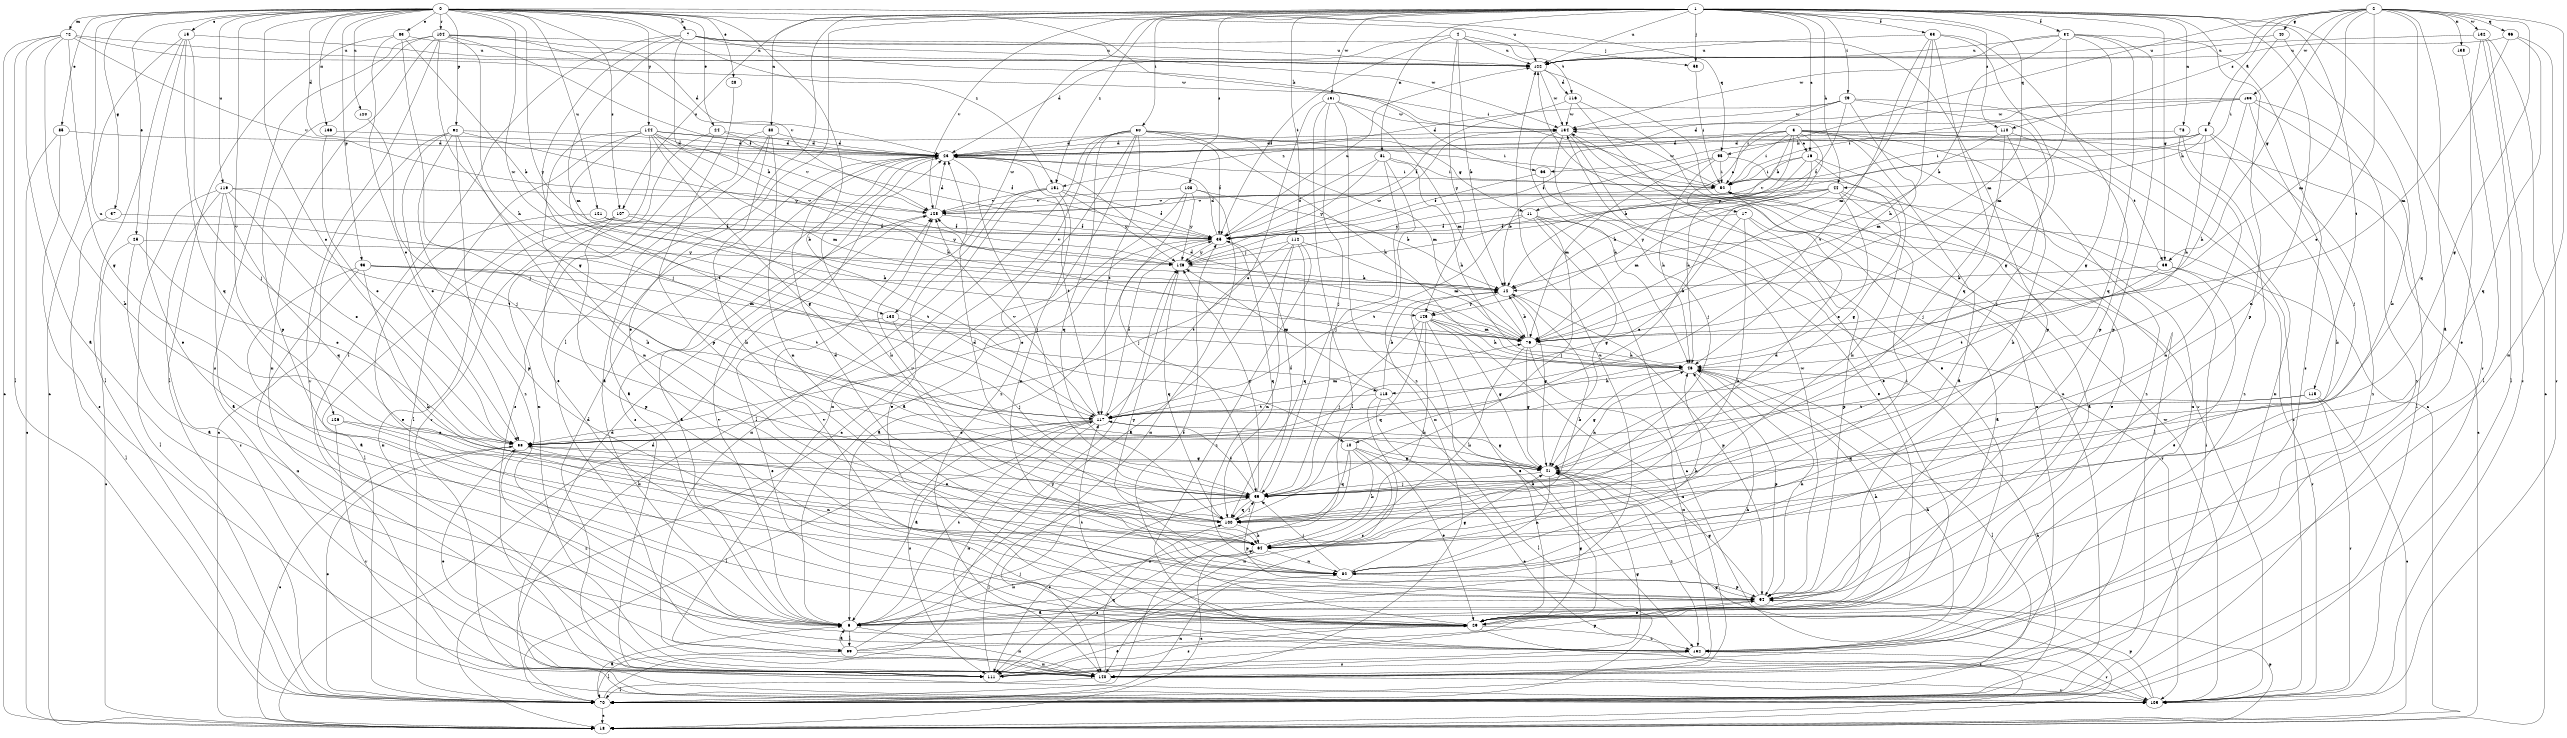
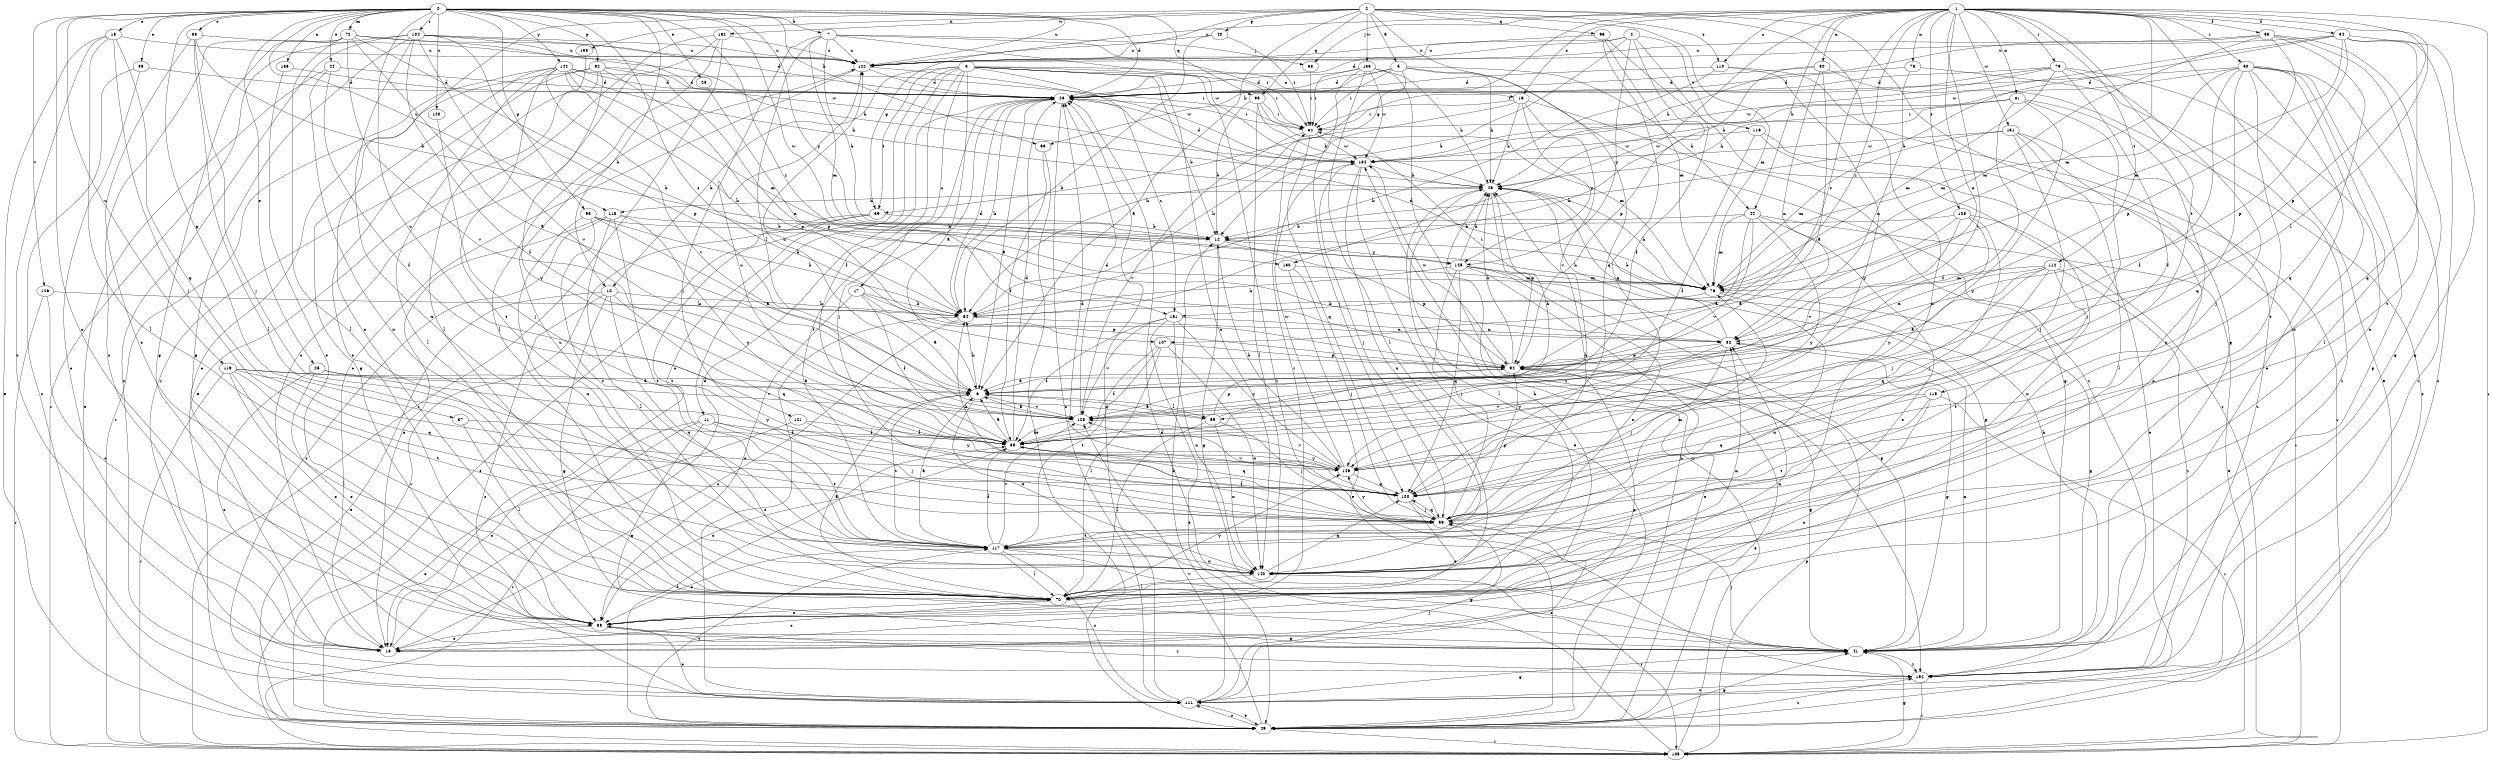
edge "122" -> "116": now "122" -> "23"
node "49": label "49" -> "79"
edge "50" -> "11": now "50" -> "41"
edge "93" -> "76": removed, label "m"
edge "52" -> "100": label "d" -> "q"
edge "115" -> "128": added, label "v"
edge "110" -> "59": removed, label "j"
edge "64" -> "12": removed, label "b"
